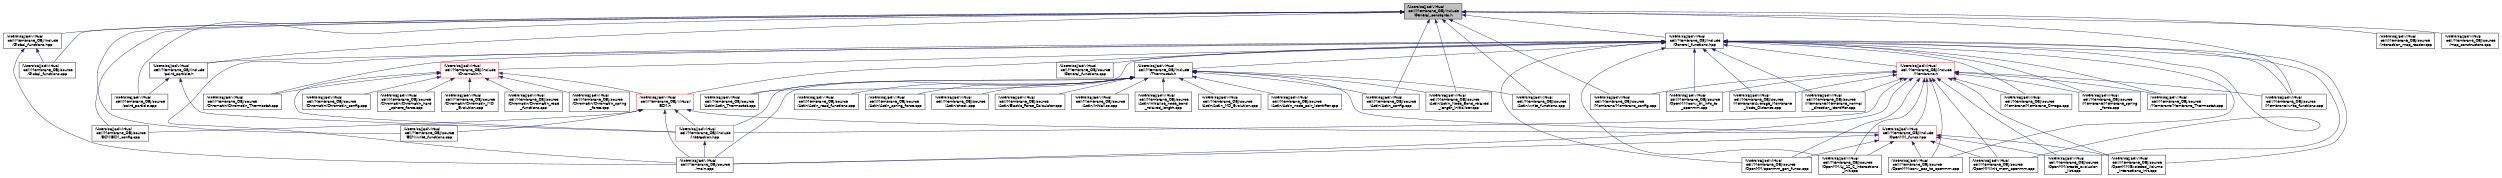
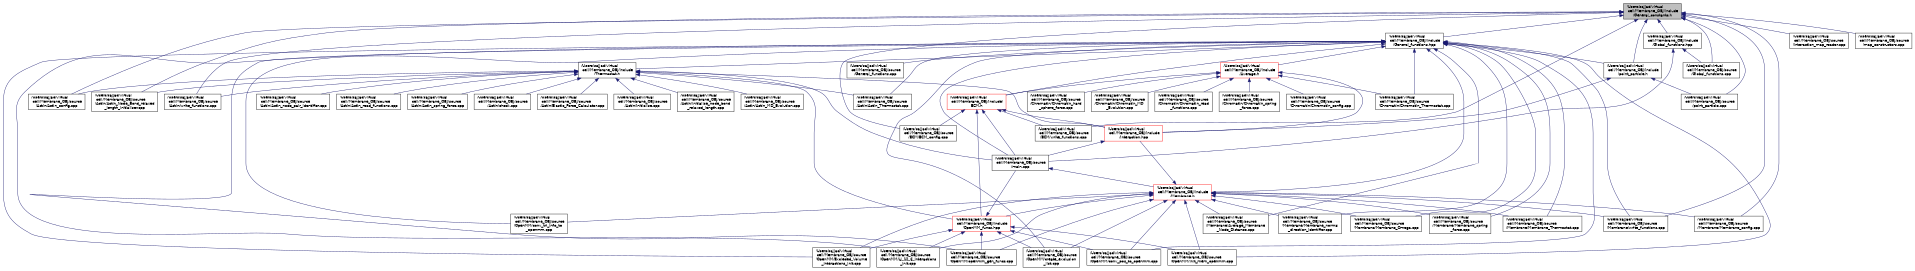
node "/Users/sajjad/virtual cell/Membrane_OBJ/include /Chromatin.h": label "/Users/sajjad/virtual cell/Membrane_OBJ/include /Chromatin.h" -> "/Users/sajjad/virtual cell/Membrane_OBJ/include /Average.h"
node "/Users/sajjad/virtual cell/Membrane_OBJ/virtual/ ECM.h": label "/Users/sajjad/virtual cell/Membrane_OBJ/virtual/ ECM.h" -> "/Users/sajjad/virtual cell/Membrane_OBJ/include/ ECM.h"
edge "/Users/sajjad/virtual cell/Membrane_OBJ/source /main.cpp" -> "/Users/sajjad/virtual cell/Membrane_OBJ/include /Membrane.h": reversed
